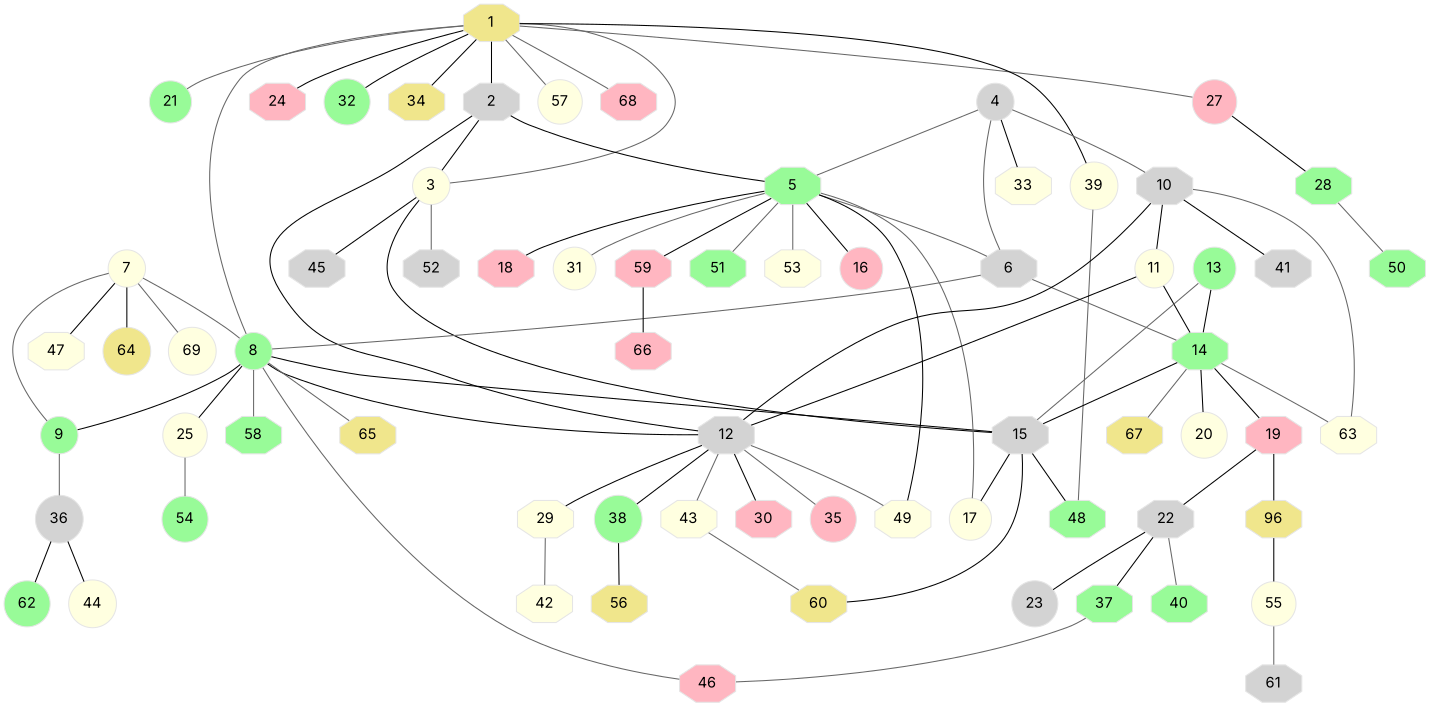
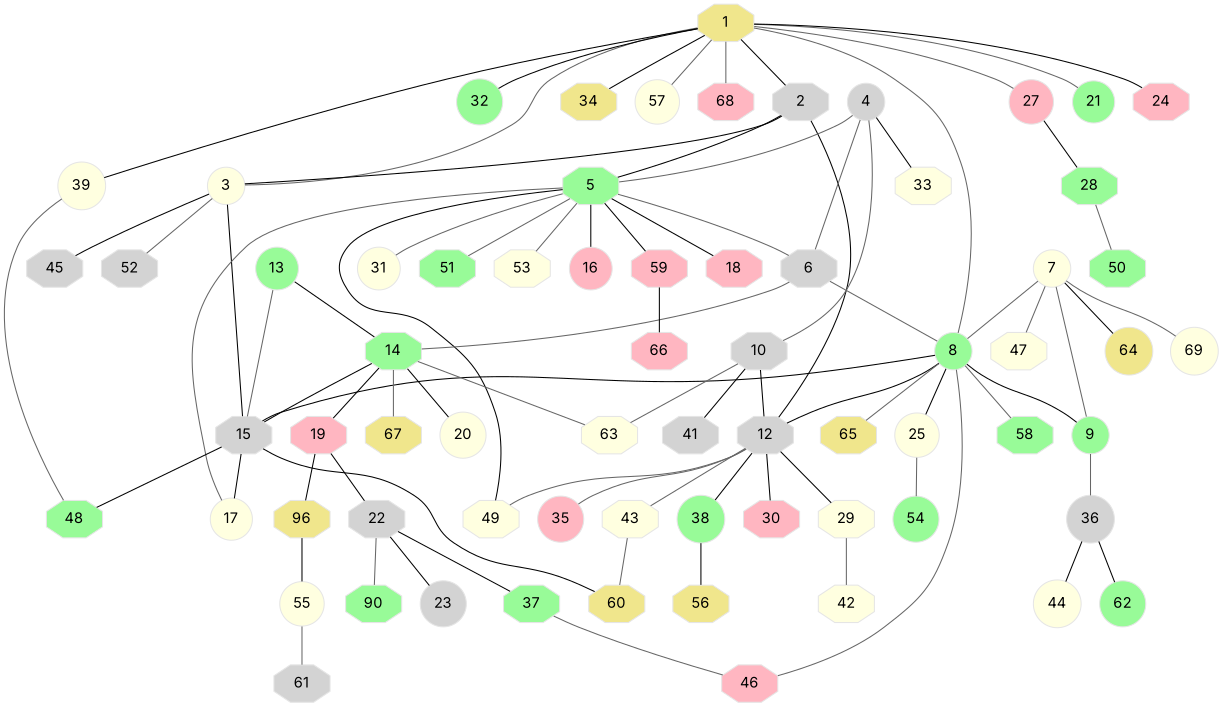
node "11": removed
edge "7" -- "47": color black -> gray40
node "40": label "40" -> "90"
